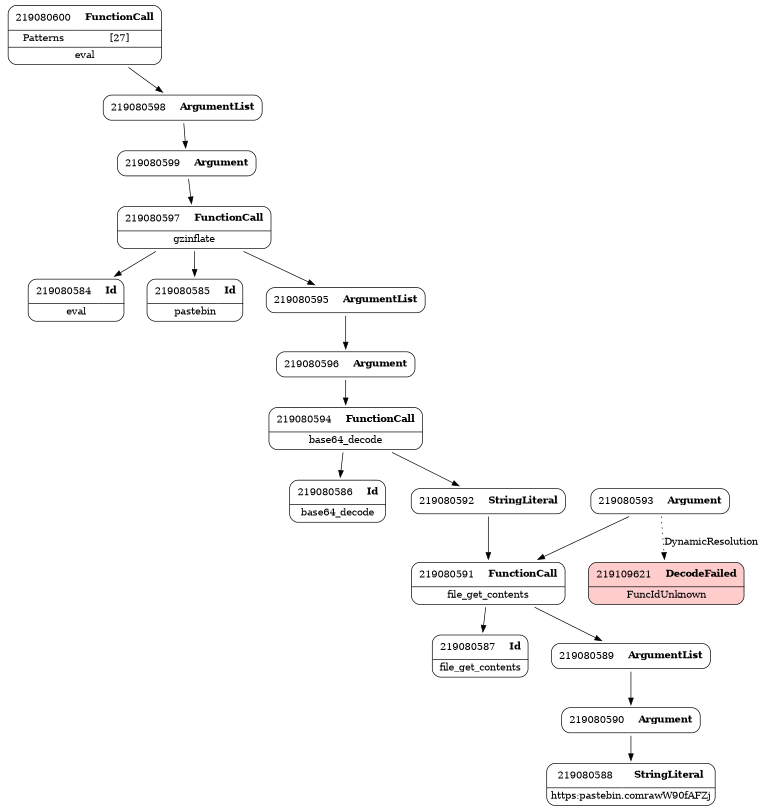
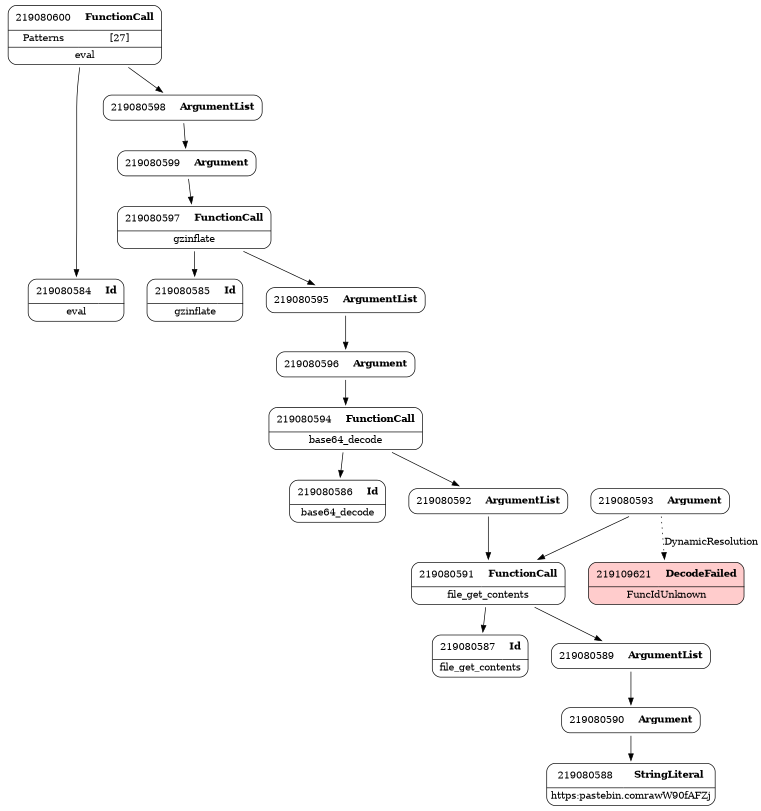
edge "219080597" -> "219080584": now "219080600" -> "219080584"
node "219080585": text "pastebin" -> "gzinflate"
node "219080592": text "StringLiteral" -> "ArgumentList"
